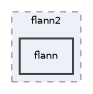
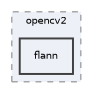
cluster "flann2": label "flann2" -> "opencv2"
